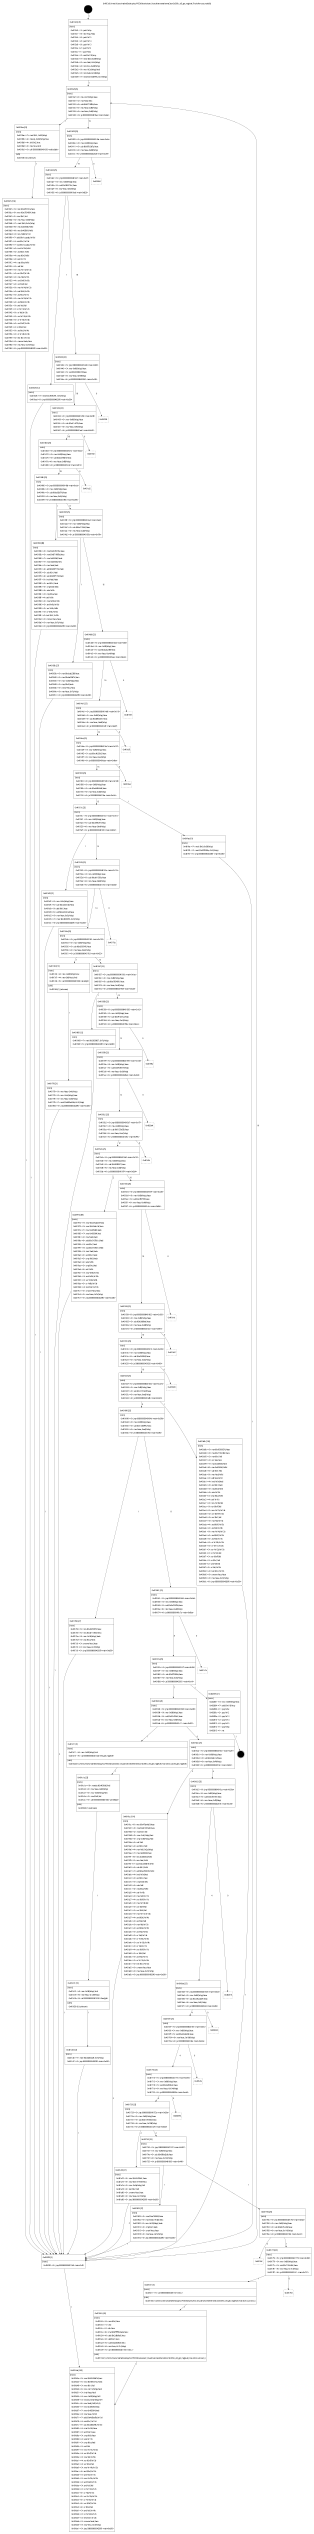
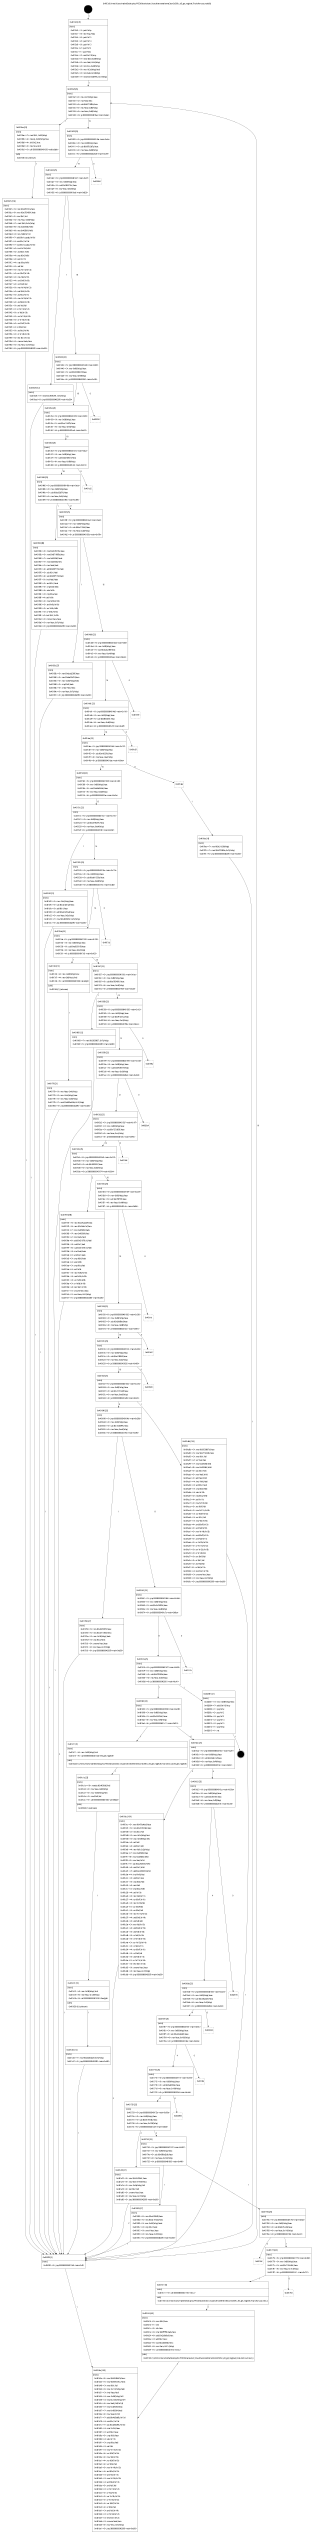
node "0x401ee2": removed
edge "0x401503 [25]" -> "0x401fee [19]": now "0x401dae" -> "0x401fee [19]"
